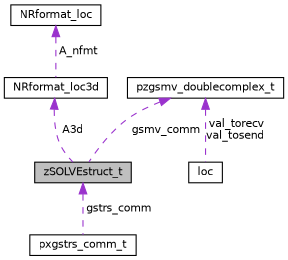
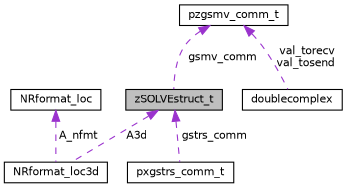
node "pzgsmv_doublecomplex_t": label "pzgsmv_doublecomplex_t" -> "pzgsmv_comm_t"
edge "zSOLVEstruct_t" -> "NRformat_loc3d": reversed
node "loc": label "loc" -> "doublecomplex"
